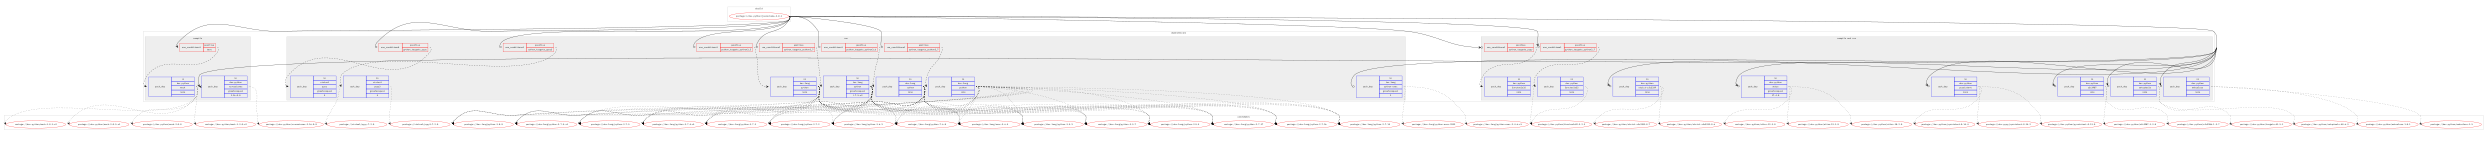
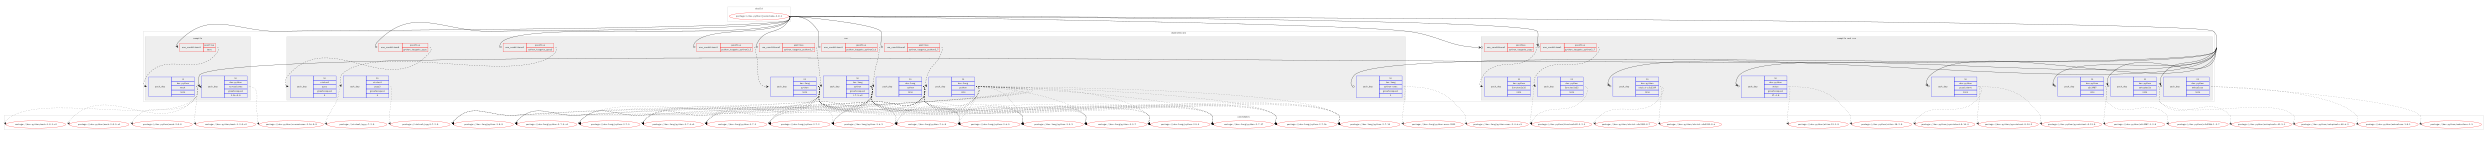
node "portage://dev-lang/exec-3.6.5": label "portage://dev-lang/exec-3.6.5" -> "portage://dev-lang/python-3.6.5"
node "portage://dev-python/attrs-19.3.0": removed
node "portage://dev-pypy/pyrsistent-0.14.2": label "portage://dev-pypy/pyrsistent-0.14.2" -> "portage://dev-python/pyrsistent-0.14.2"
node "portage://dev-python/targets-41.5.1": label "portage://dev-python/targets-41.5.1" -> "portage://dev-python/setuptools-41.5.1"
